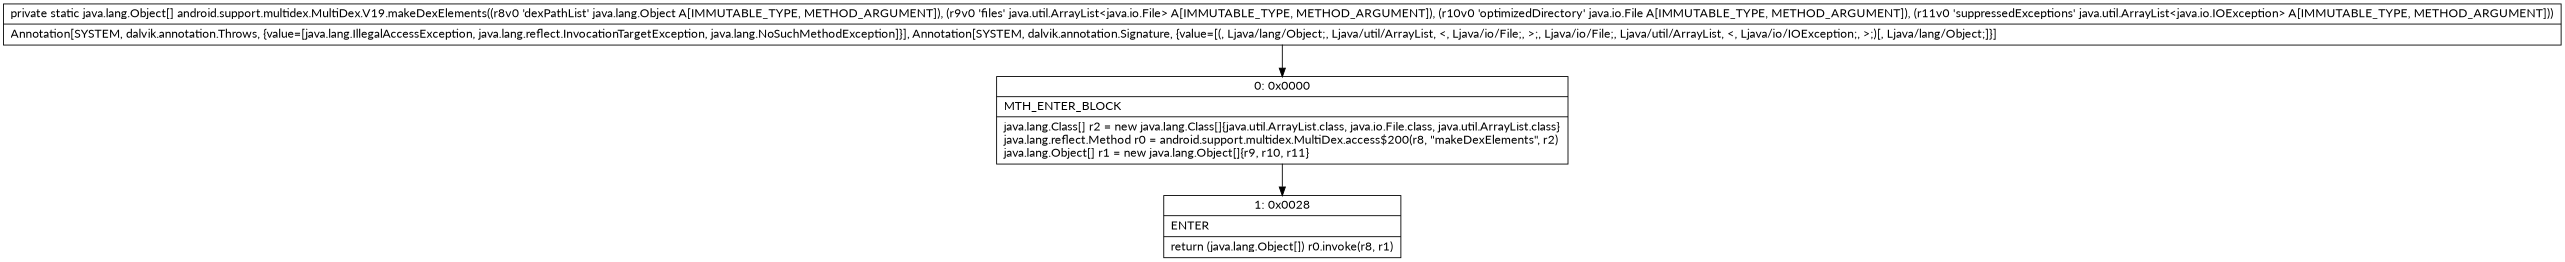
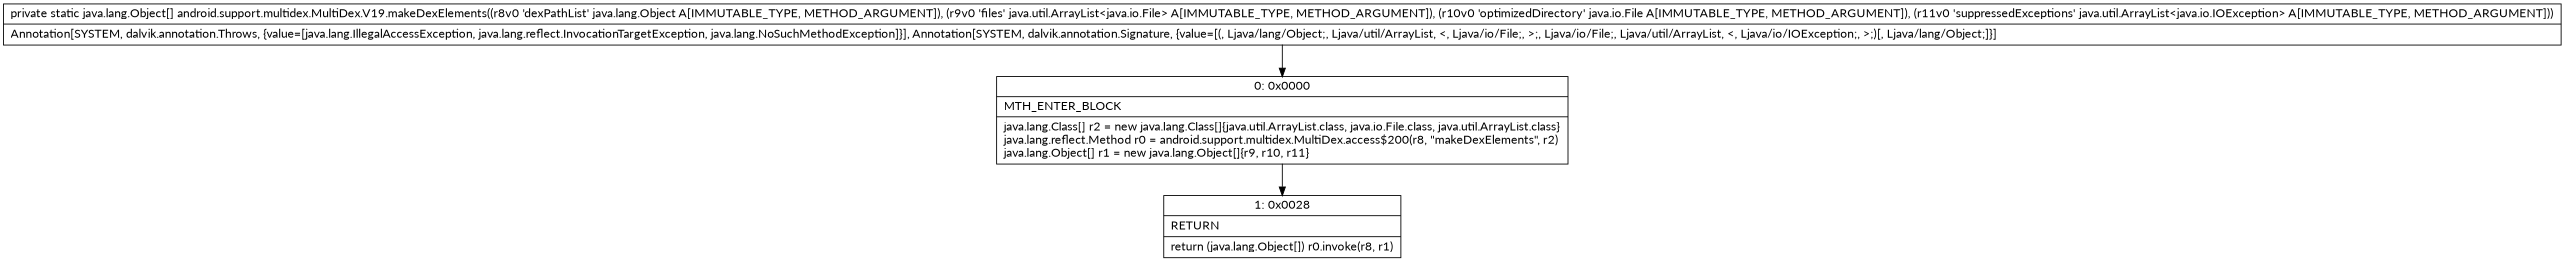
node "1: 0x0028": text "ENTER" -> "RETURN"
